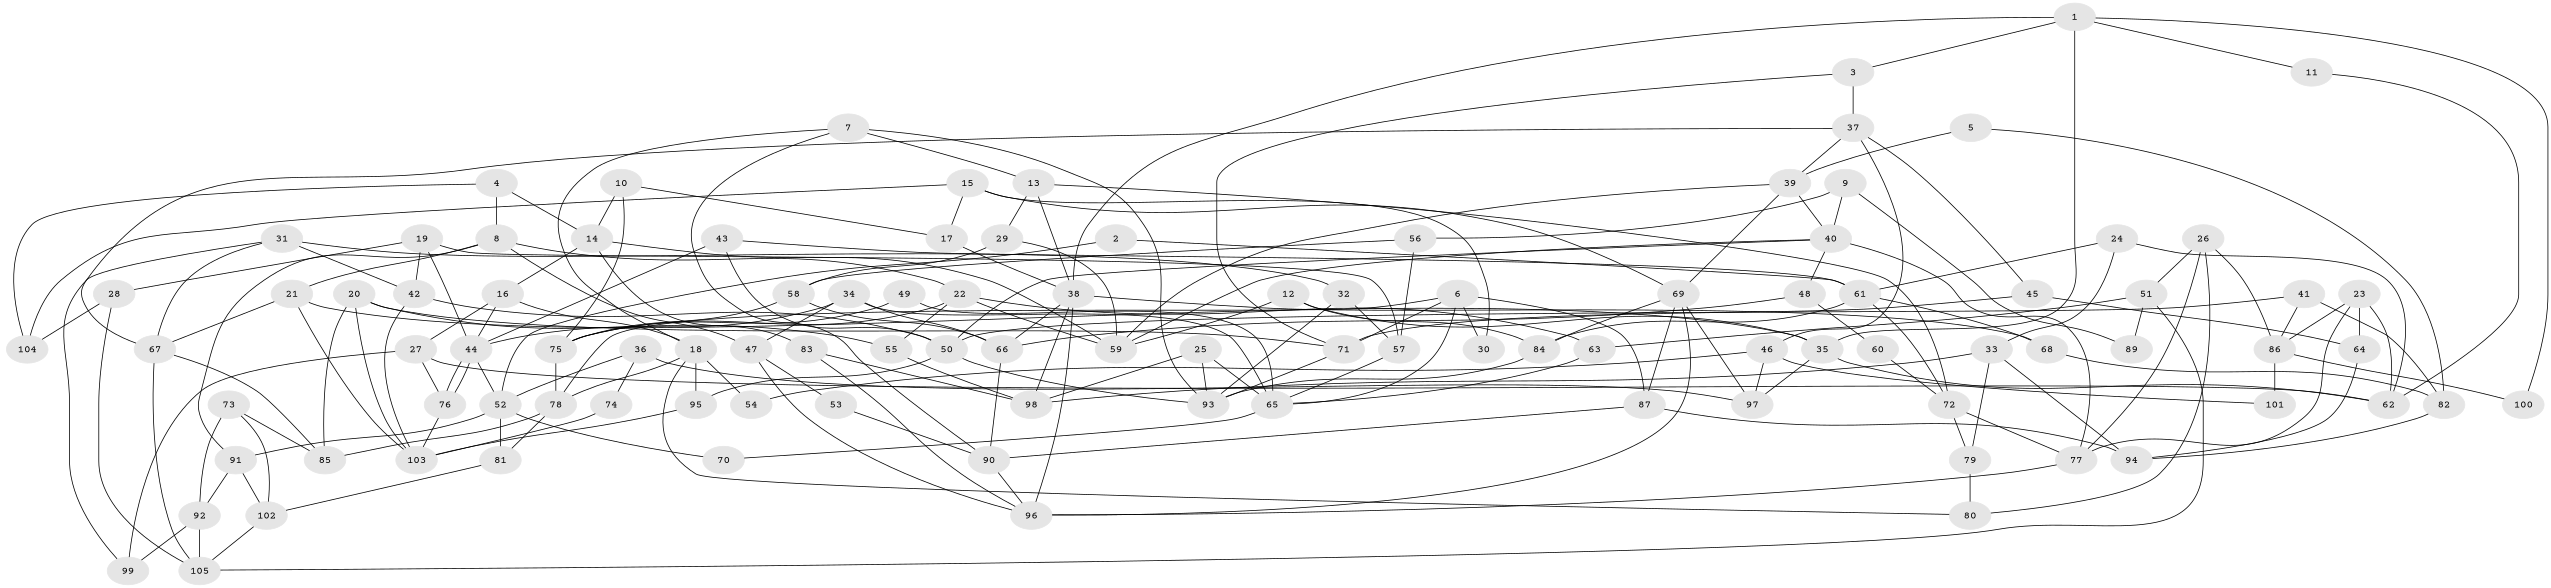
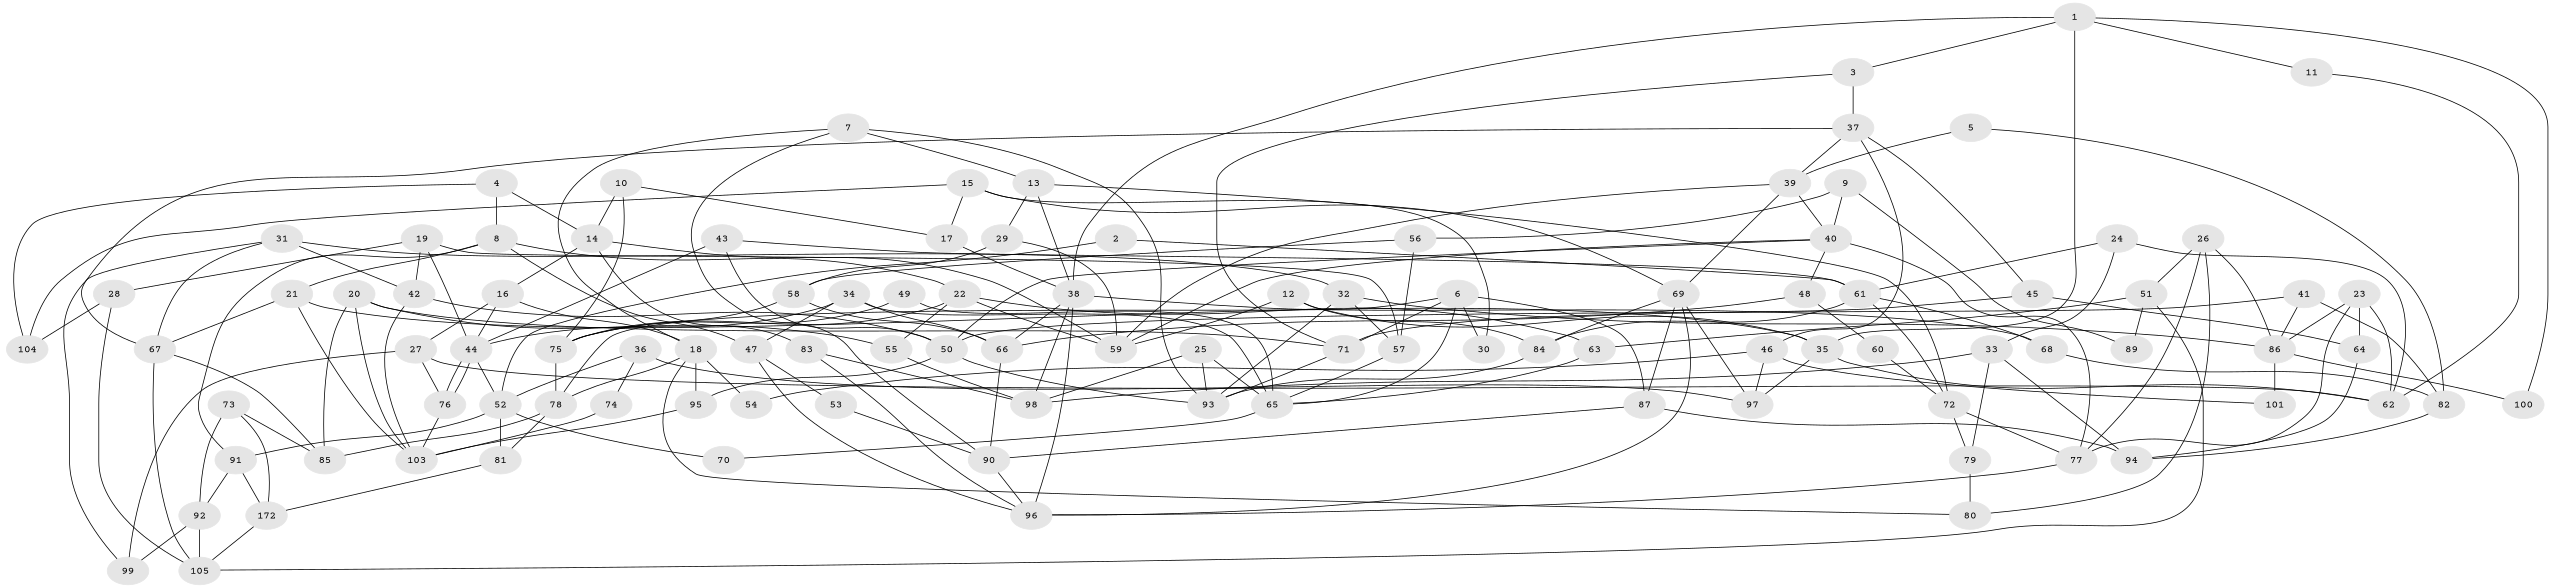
edge "32" -- "86": added
node "102": label "102" -> "172"
